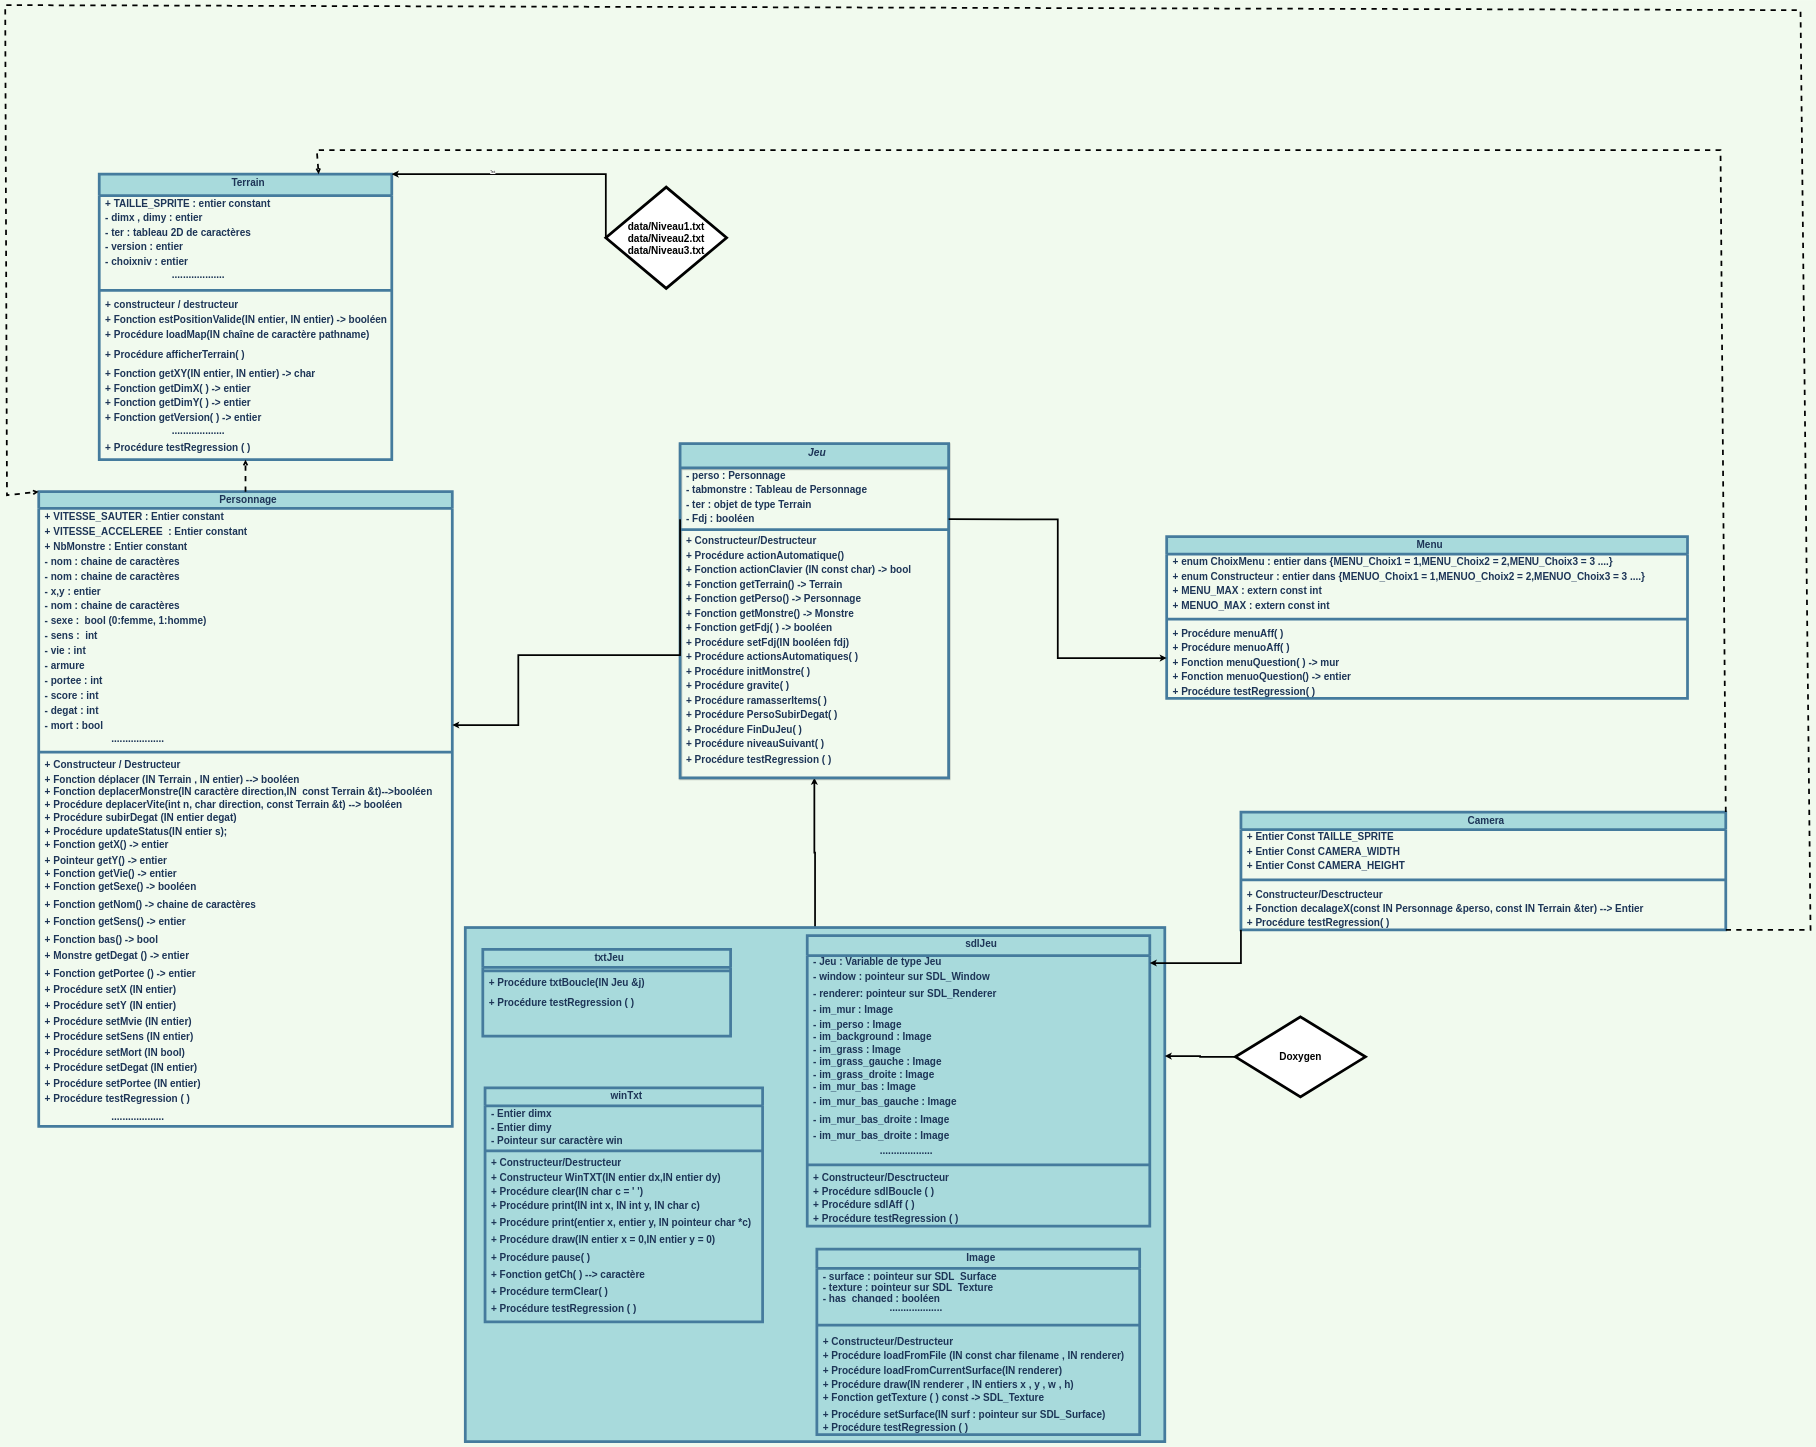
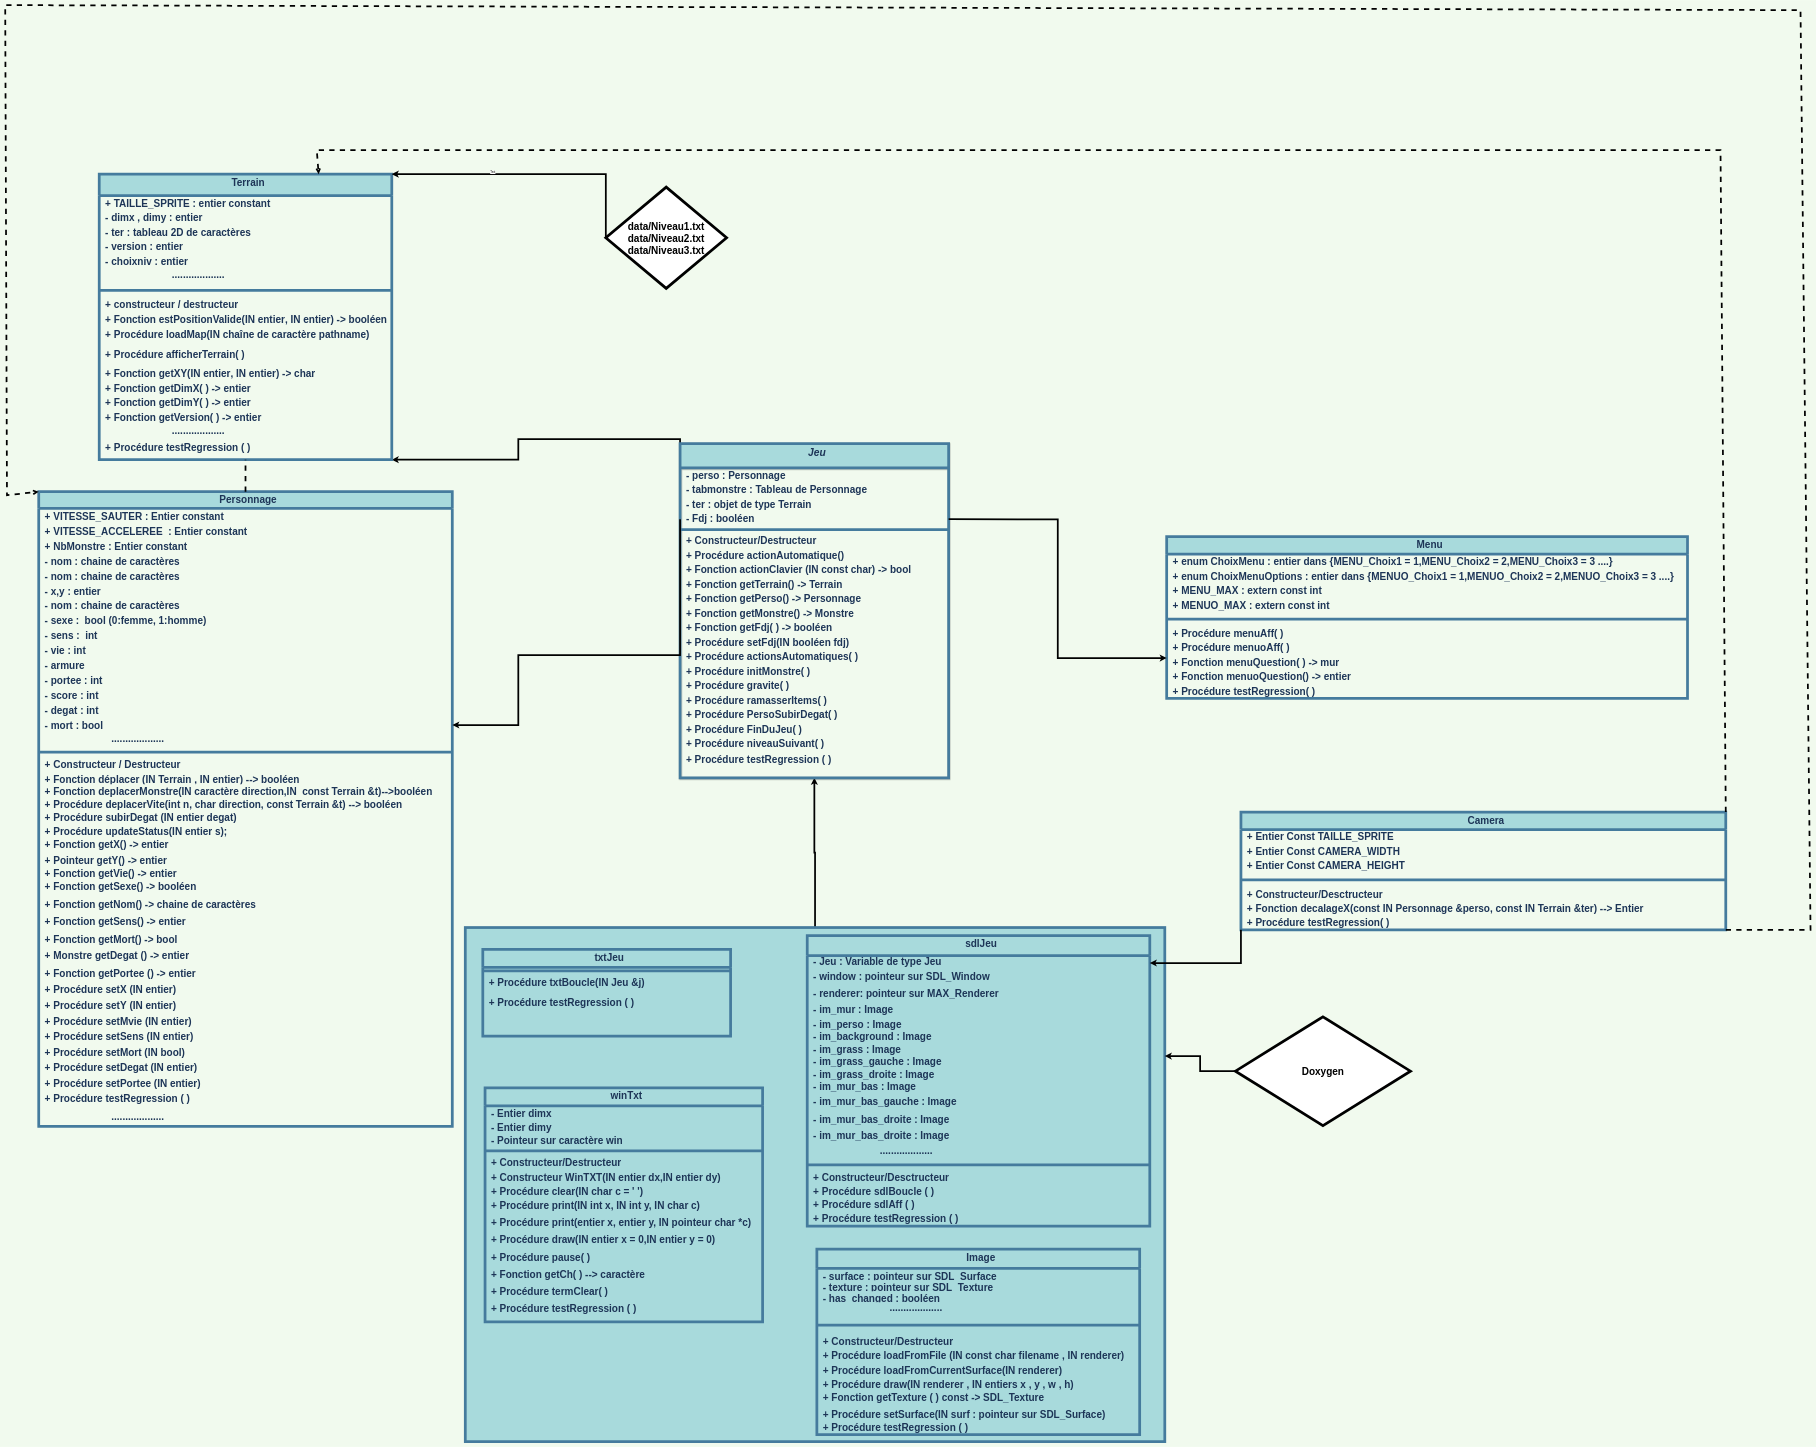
edge "Jeu" -> "Terrain": added
edge "Personnage" -> "Terrain": arrowhead open -> none
node "+ enum Constructeur : entier dans {MENUO_Choix1 = 1,MENUO_Choix2 = 2,MENUO_Choix3 = 3 ....}": label "+ enum Constructeur : entier dans {MENUO_Choix1 = 1,MENUO_Choix2 = 2,MENUO_Choix3 = 3 ....}" -> "+ enum ChoixMenuOptions : entier dans {MENUO_Choix1 = 1,MENUO_Choix2 = 2,MENUO_Choix3 = 3 ....}"
node "+ Fonction bas() -> bool": label "+ Fonction bas() -> bool" -> "+ Fonction getMort() -> bool"
node "- renderer: pointeur sur SDL_Renderer": label "- renderer: pointeur sur SDL_Renderer" -> "- renderer: pointeur sur MAX_Renderer"
node "Doxygen": size 130x80 -> 175x109
